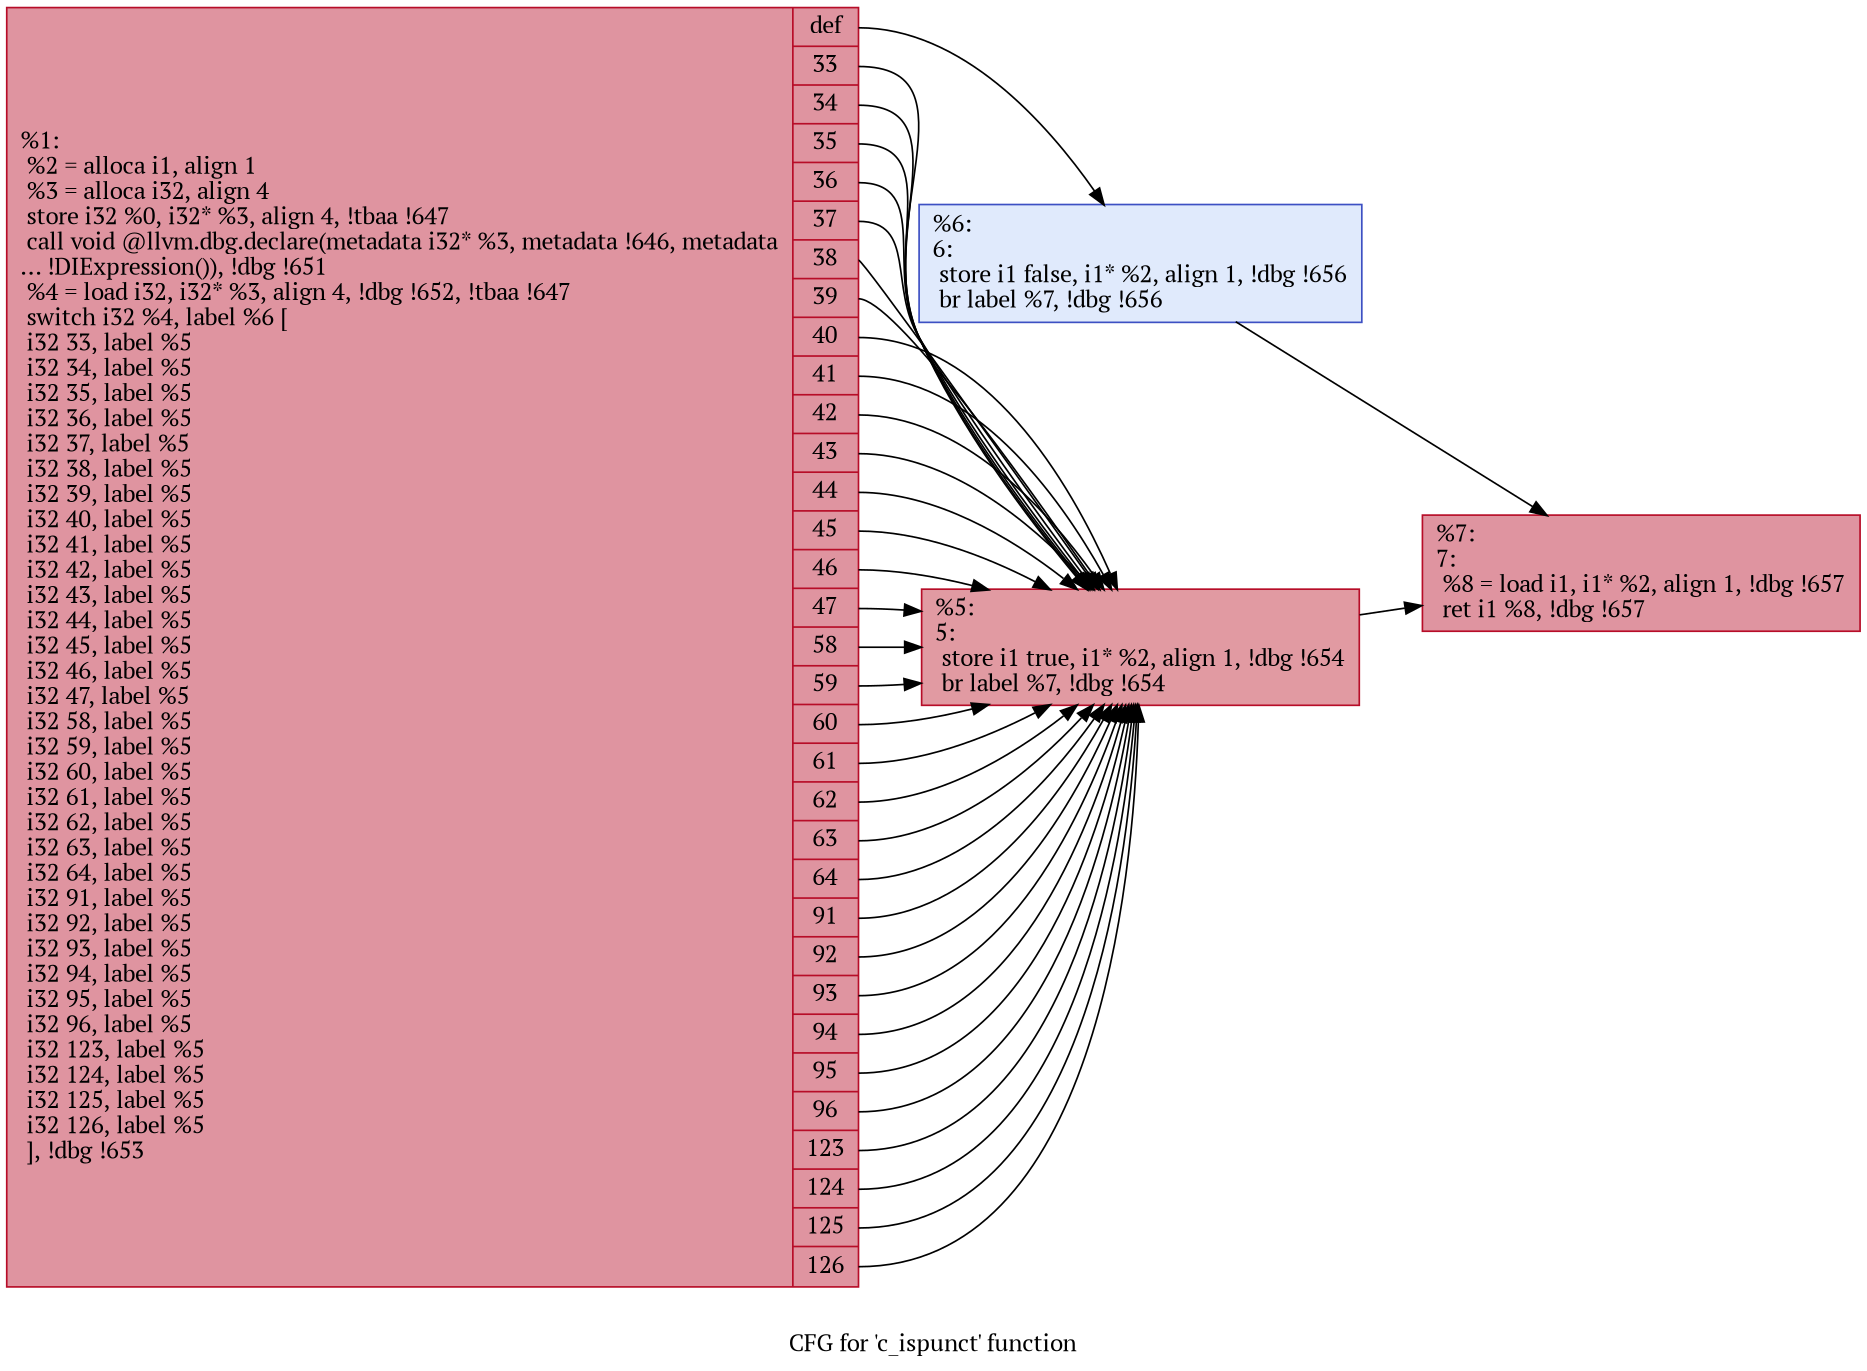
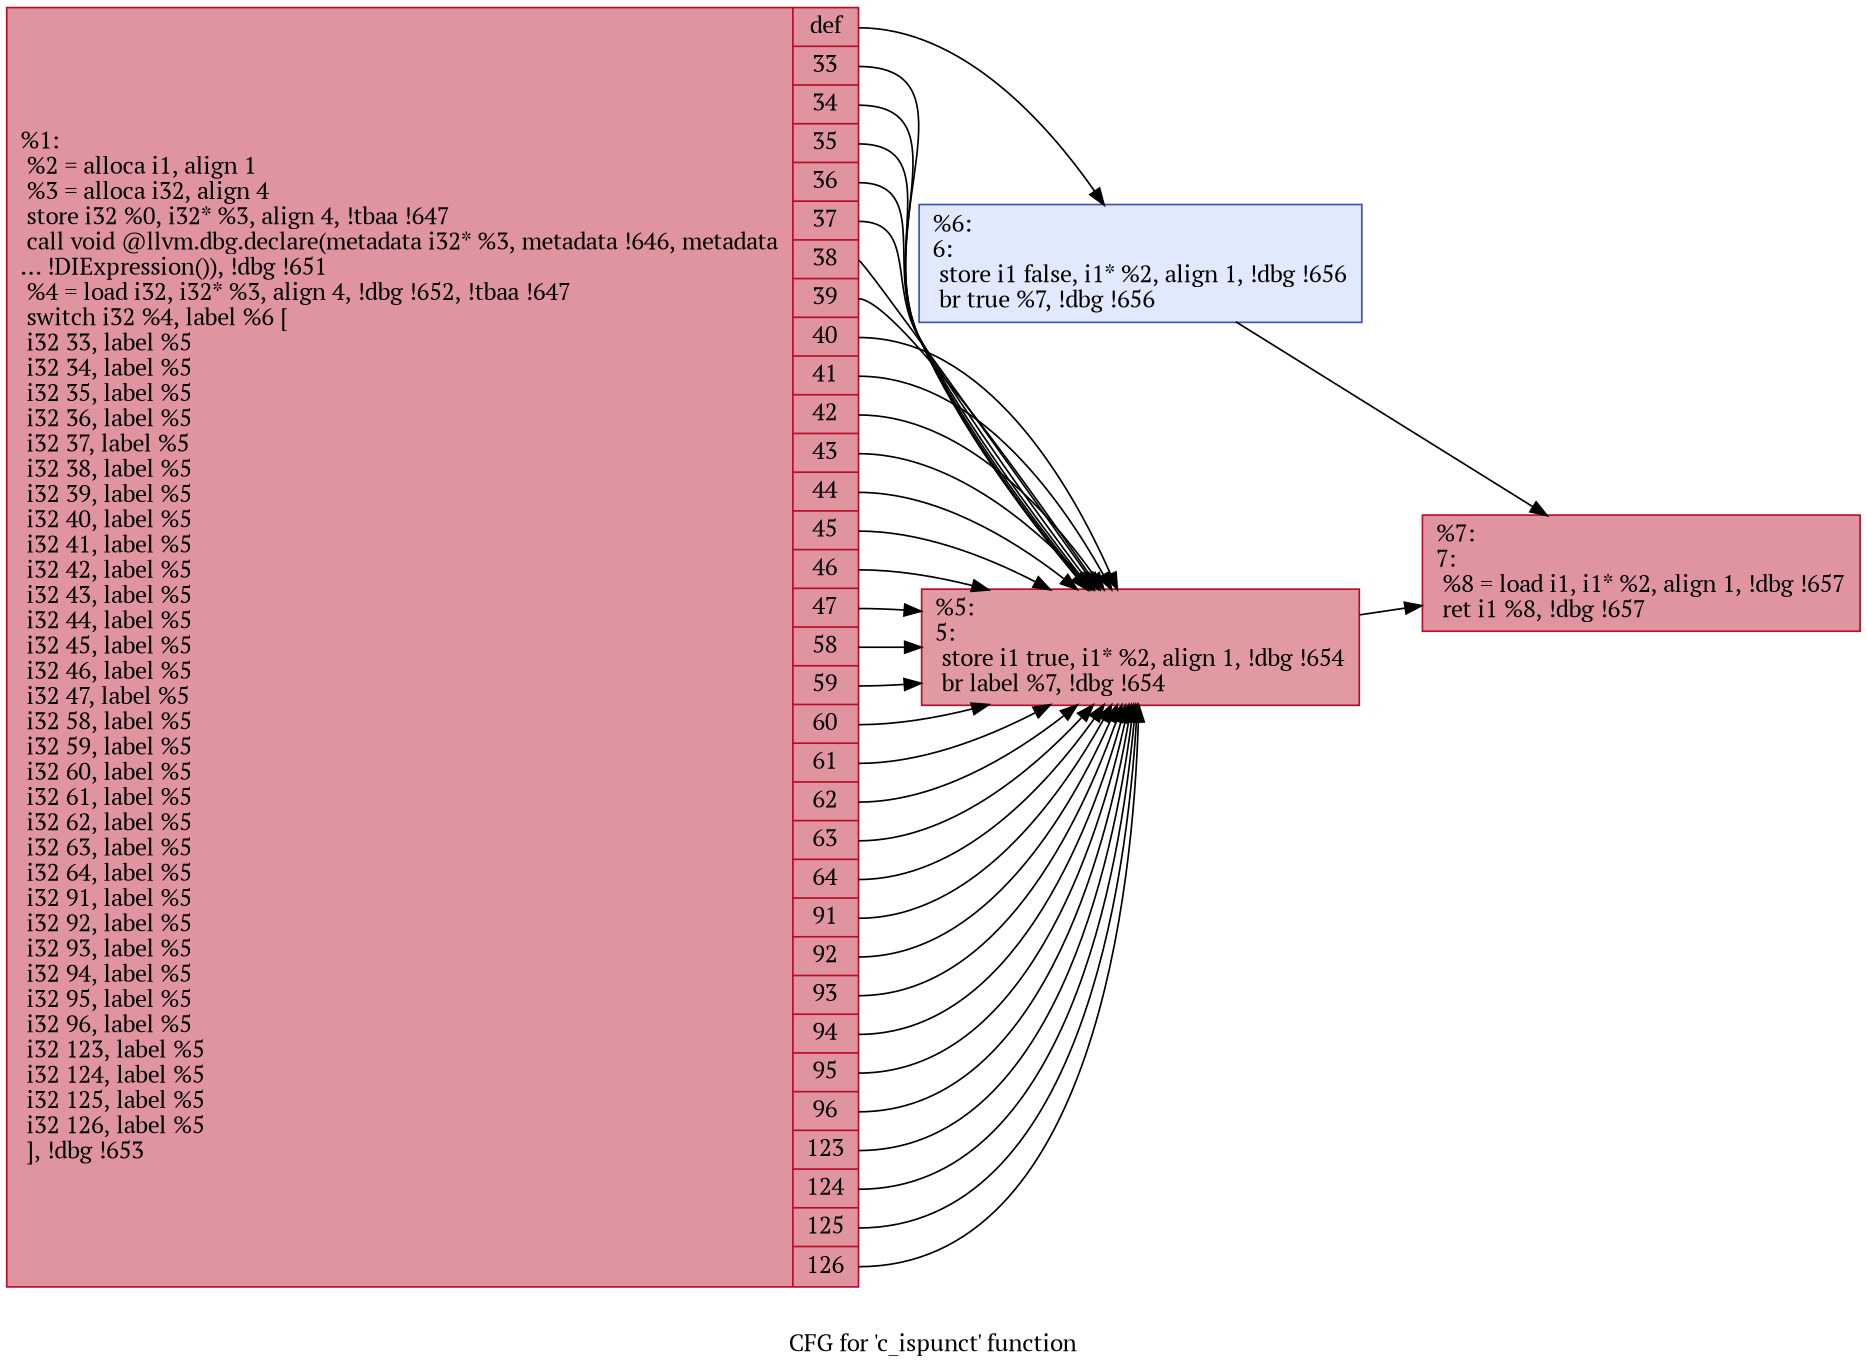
node "%6:": text "br label %7, !dbg !656" -> "br true %7, !dbg !656"
